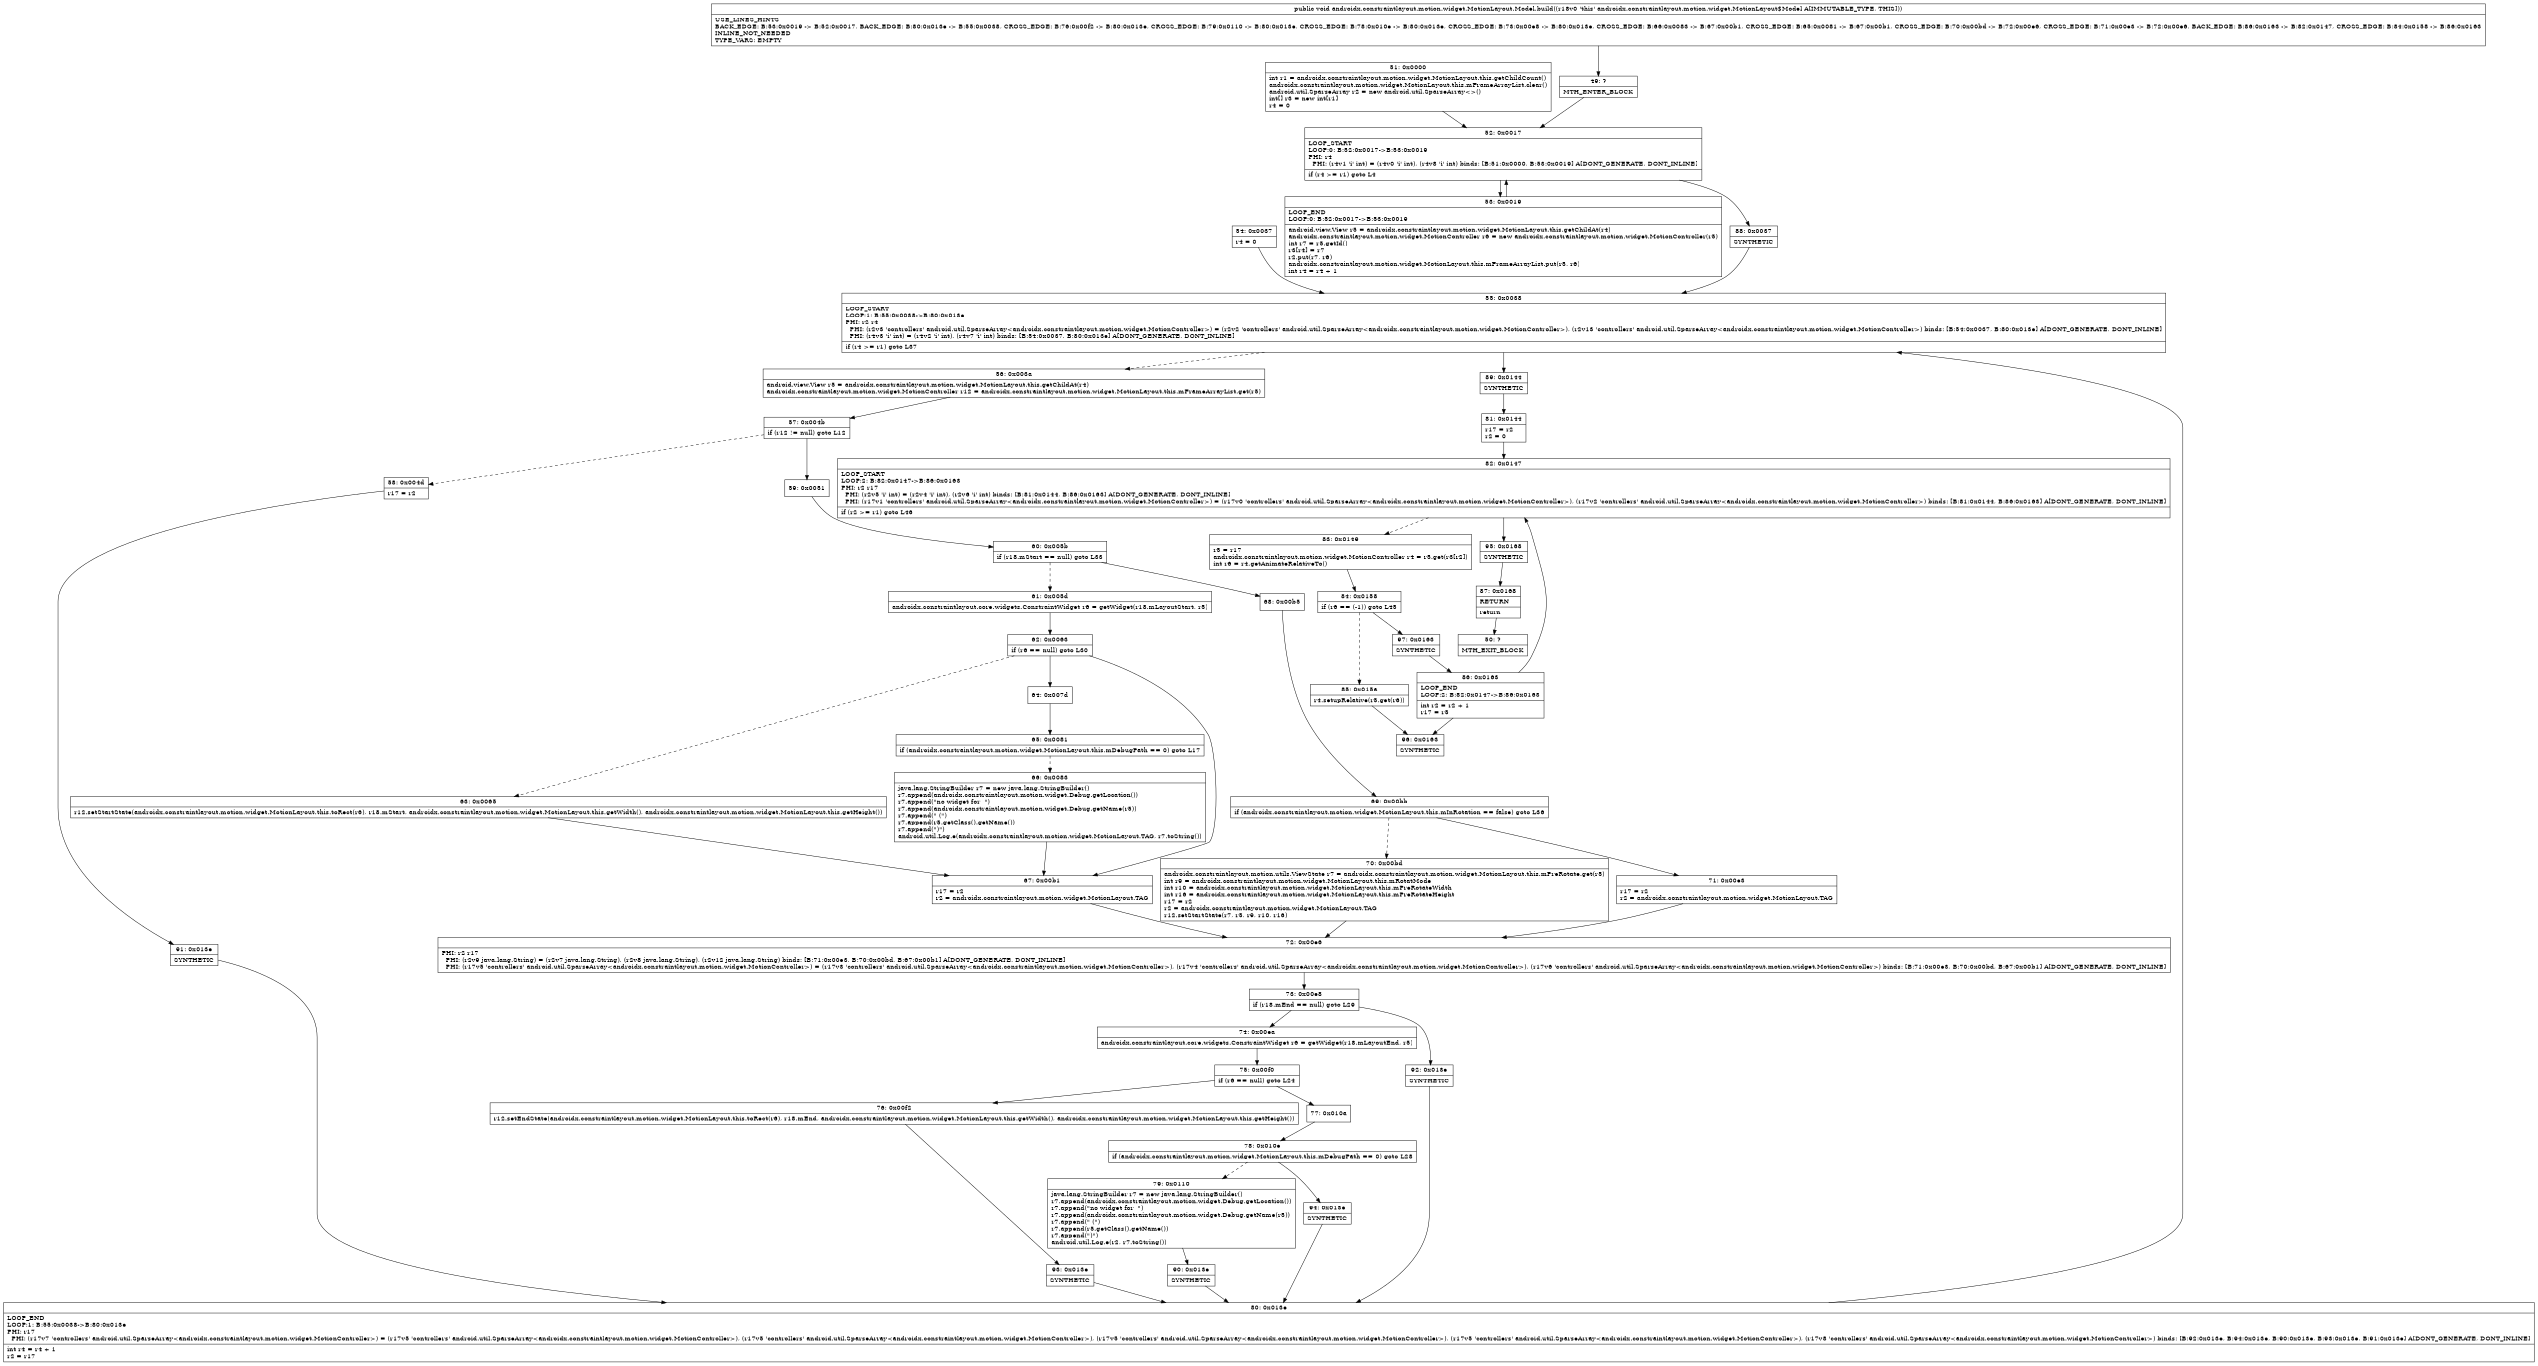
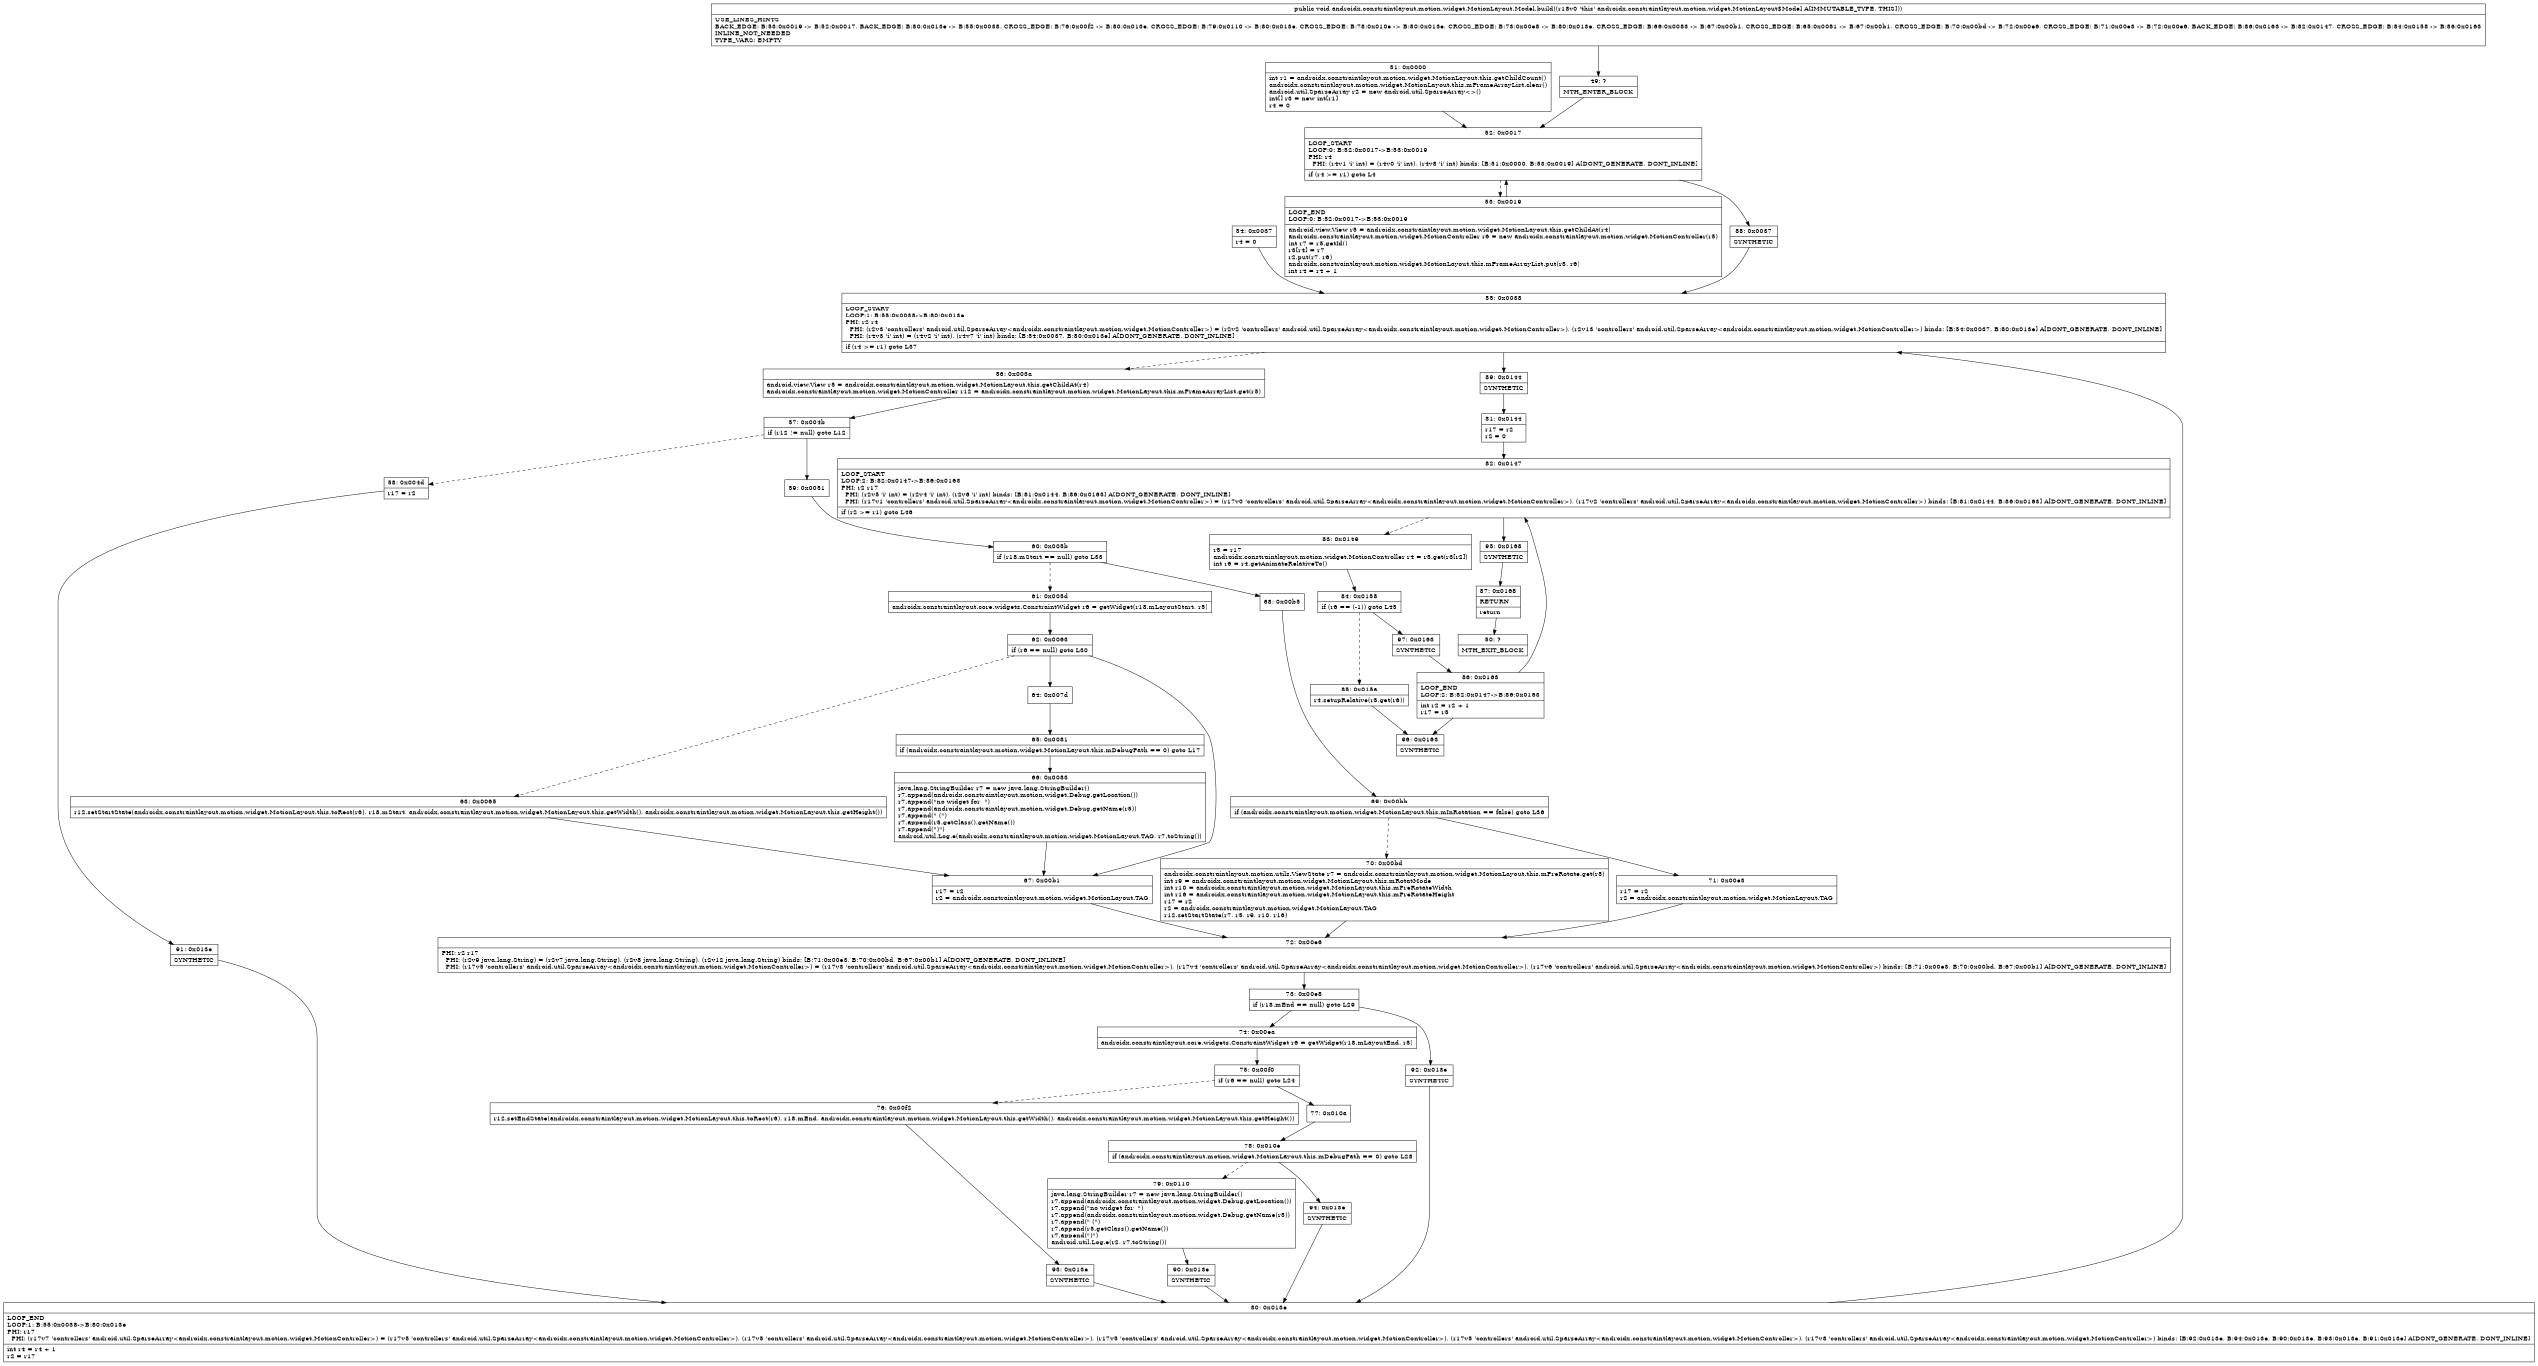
edge "52: 0x0017" -> "53: 0x0019": style solid -> dashed
edge "65: 0x0081" -> "66: 0x0083": style dashed -> solid
edge "75: 0x00f0" -> "76: 0x00f2": style solid -> dashed
